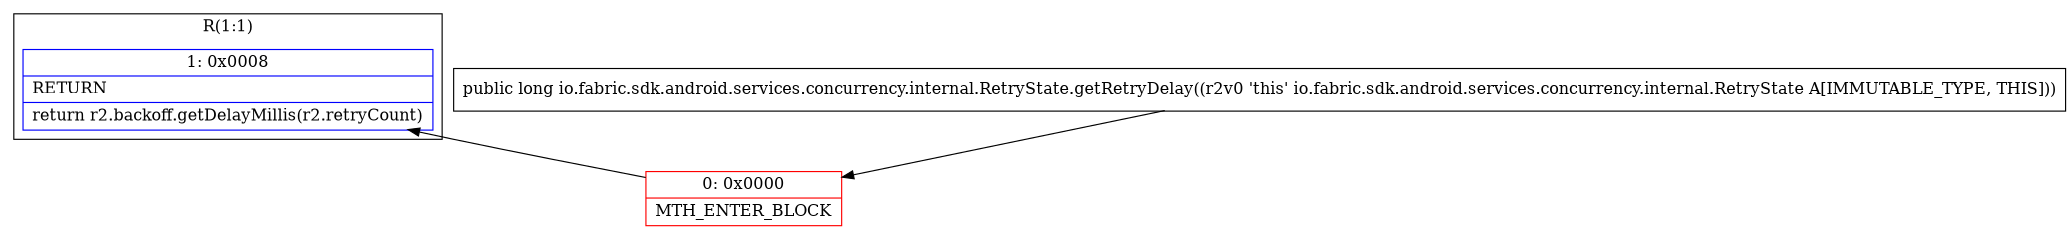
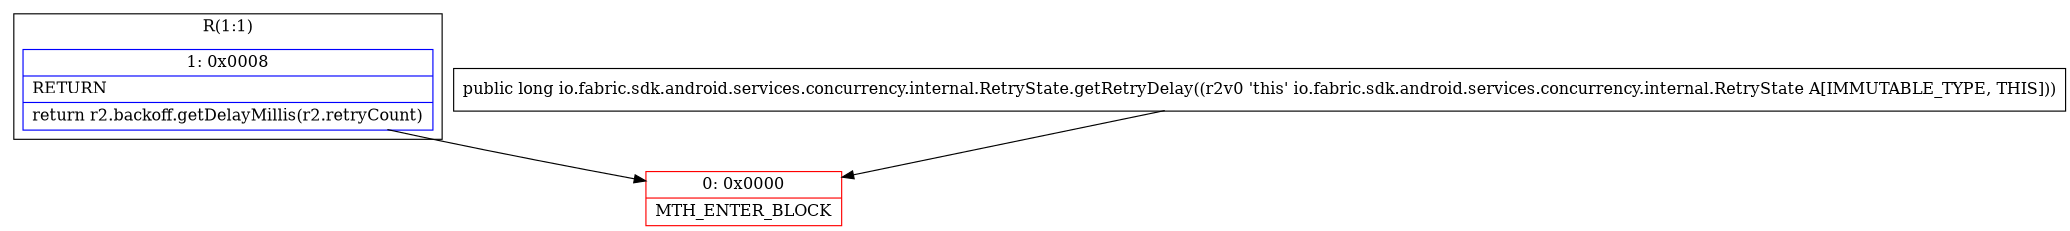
edge "0: 0x0000" -> "1: 0x0008": reversed
